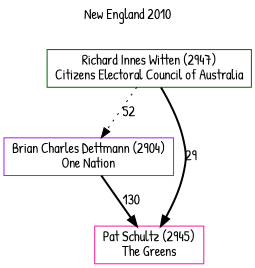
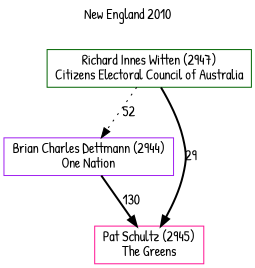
node "Brian Charles Dettmann (2904) One Nation": label "Brian Charles Dettmann (2904) One Nation" -> "Brian Charles Dettmann (2944) One Nation"
